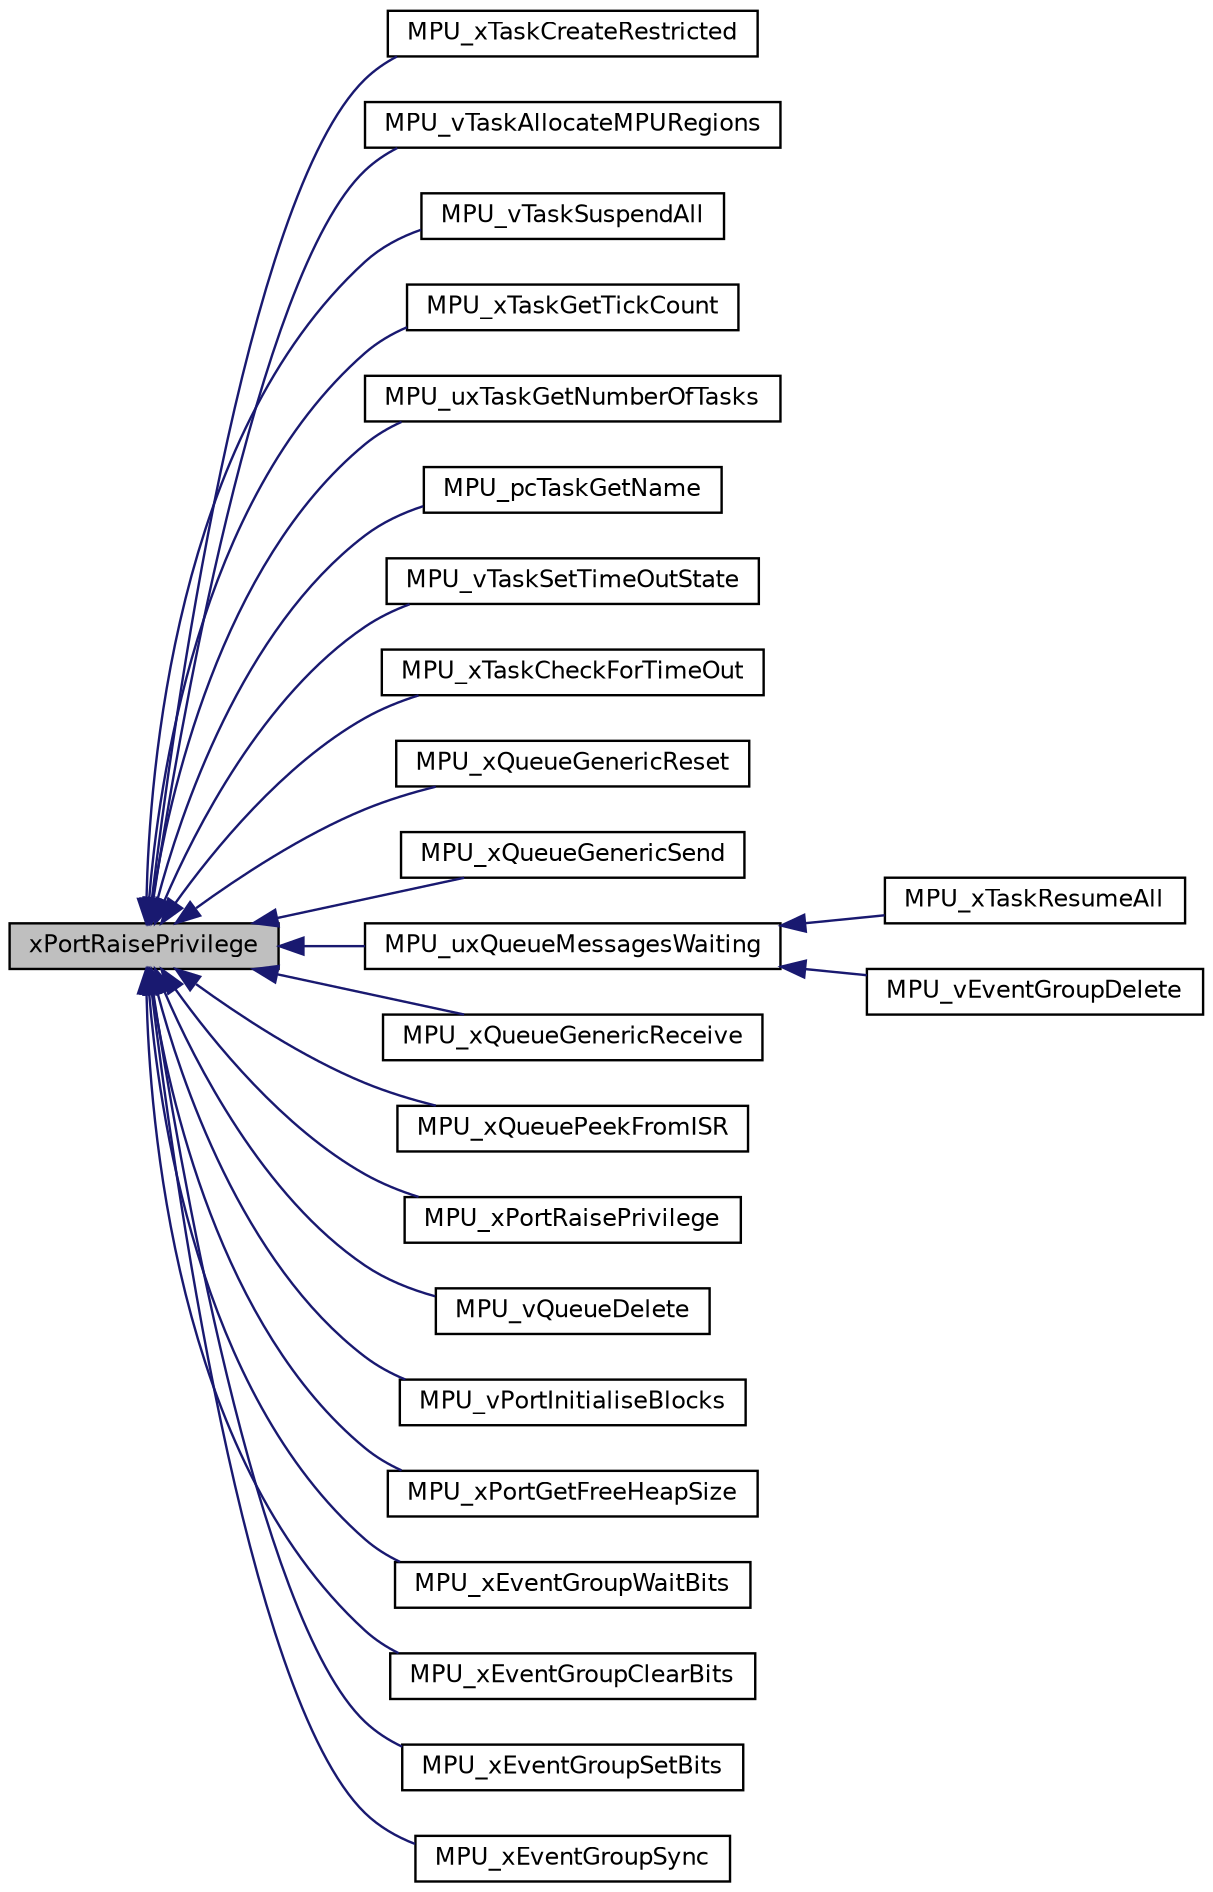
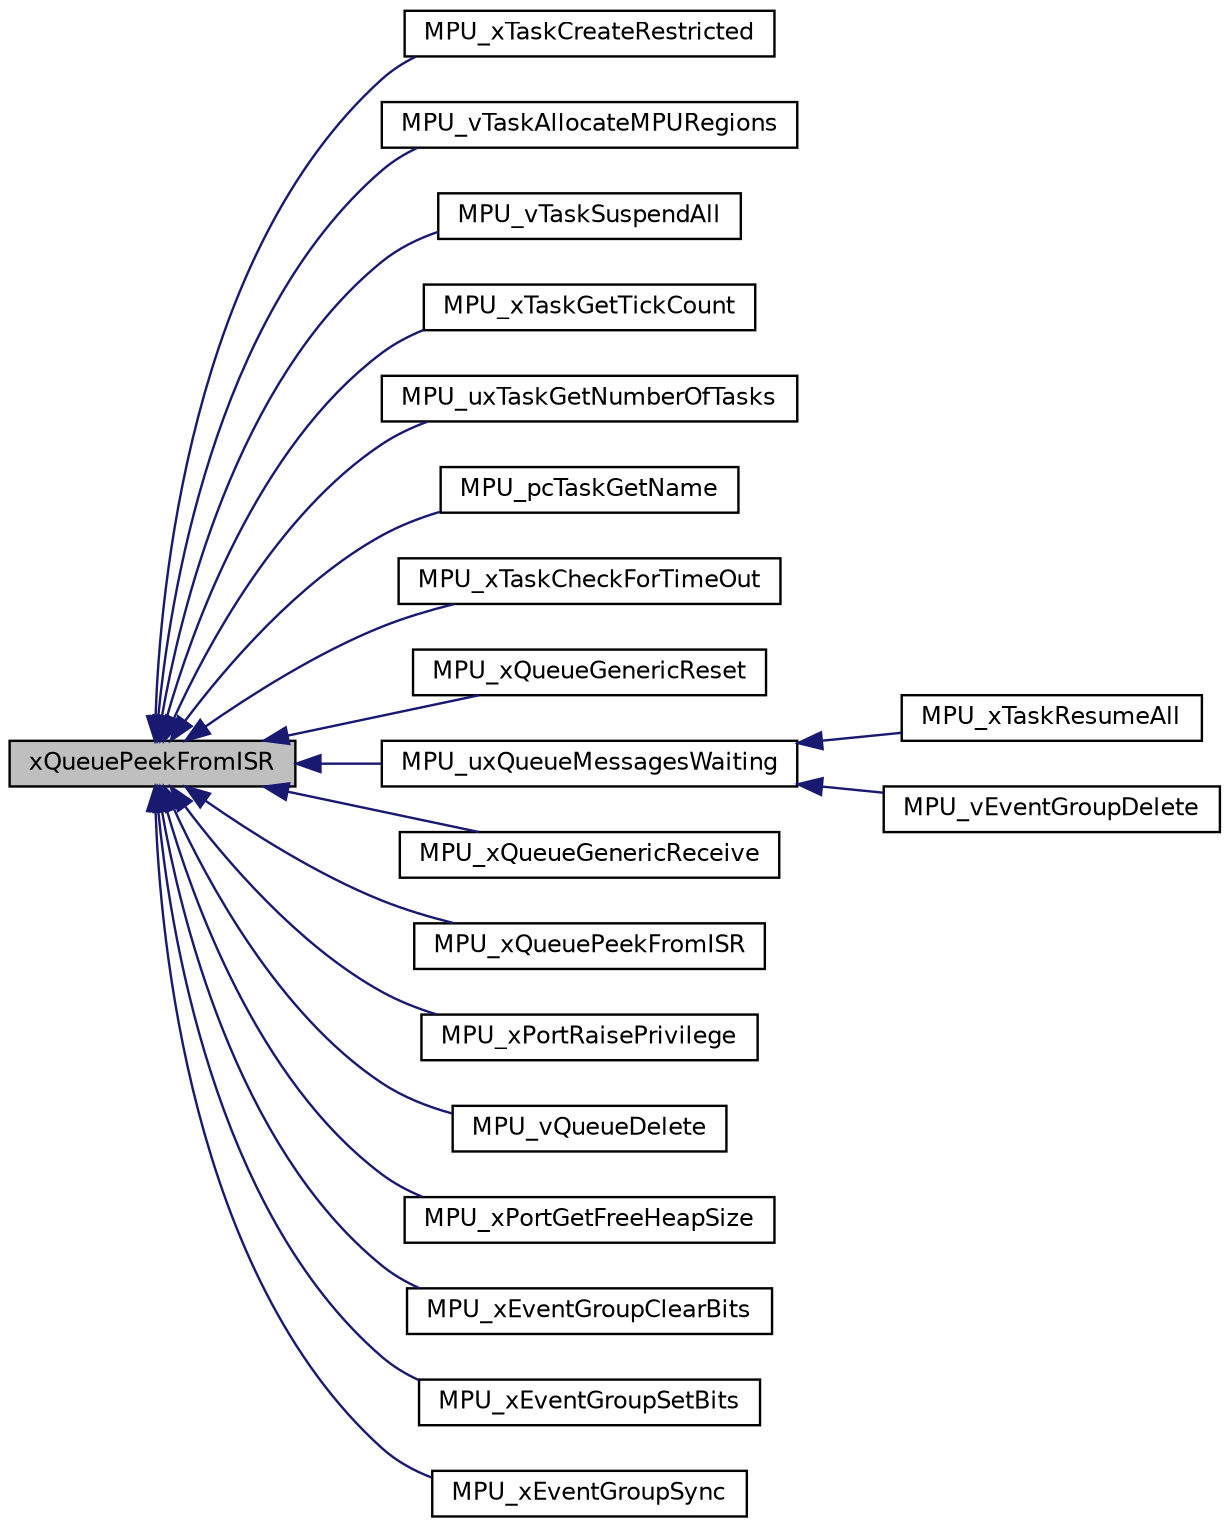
node "MPU_vTaskSetTimeOutState": removed
node "MPU_xQueueGenericSend": removed
node "xPortRaisePrivilege": label "xPortRaisePrivilege" -> "xQueuePeekFromISR"
node "MPU_vPortInitialiseBlocks": removed
node "MPU_xEventGroupWaitBits": removed
